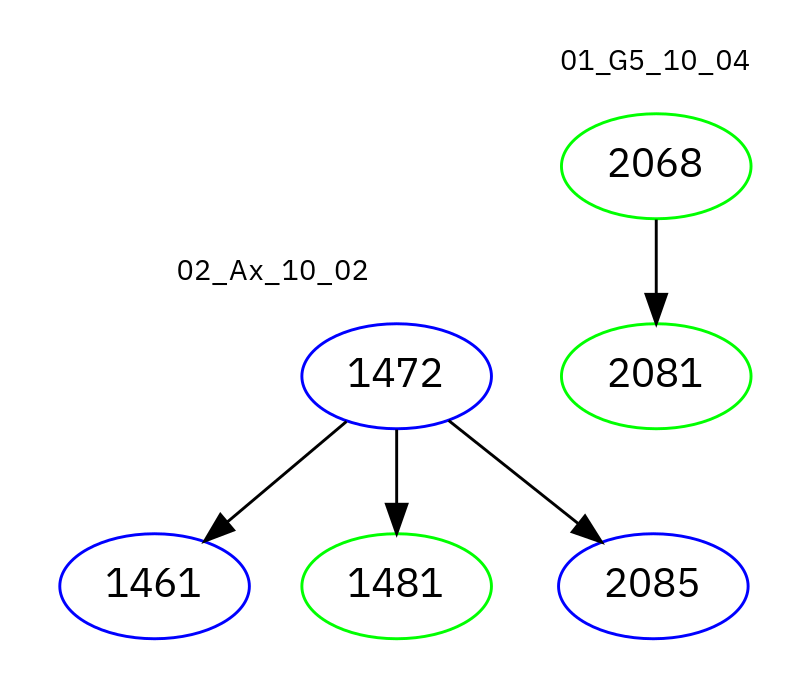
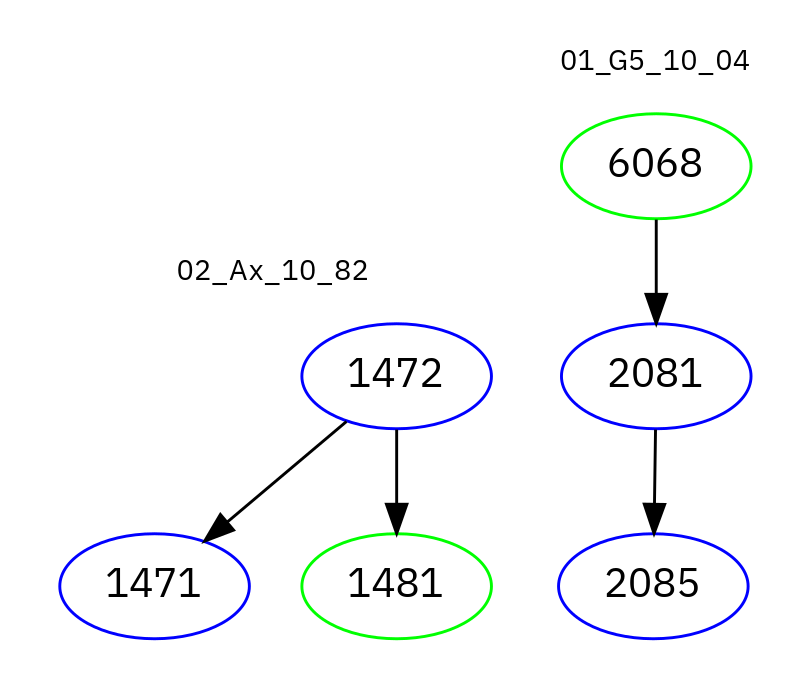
node "2068": label "2068" -> "6068"
cluster "02_Ax_10_02": label "02_Ax_10_02" -> "02_Ax_10_82"
node "2081": color green -> blue
edge "1472" -> "2085": now "2081" -> "2085"
node "1461": label "1461" -> "1471"
